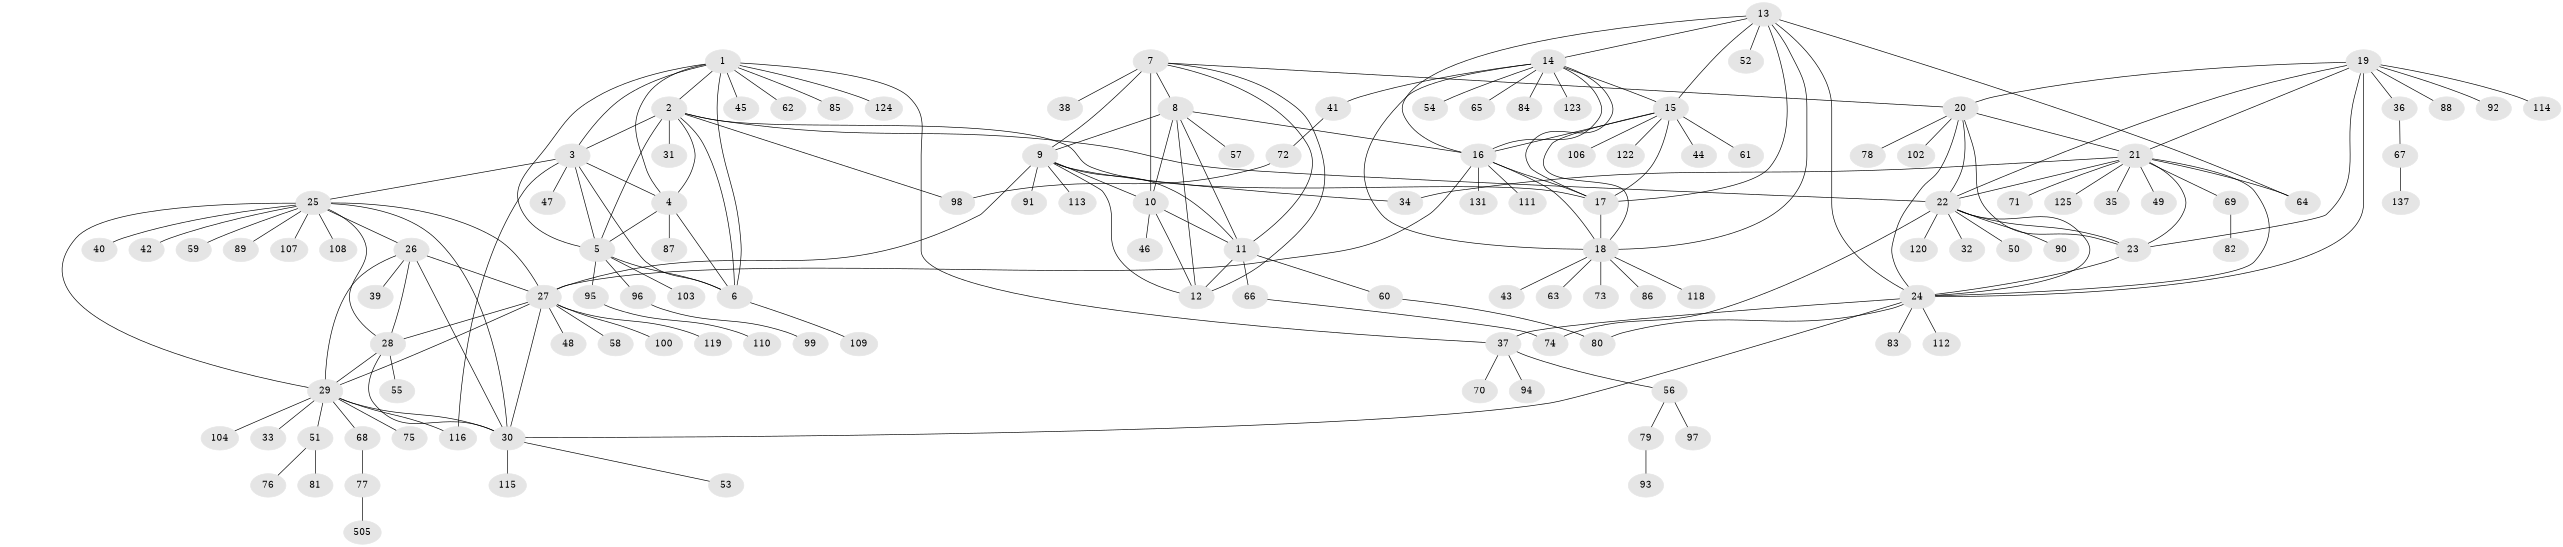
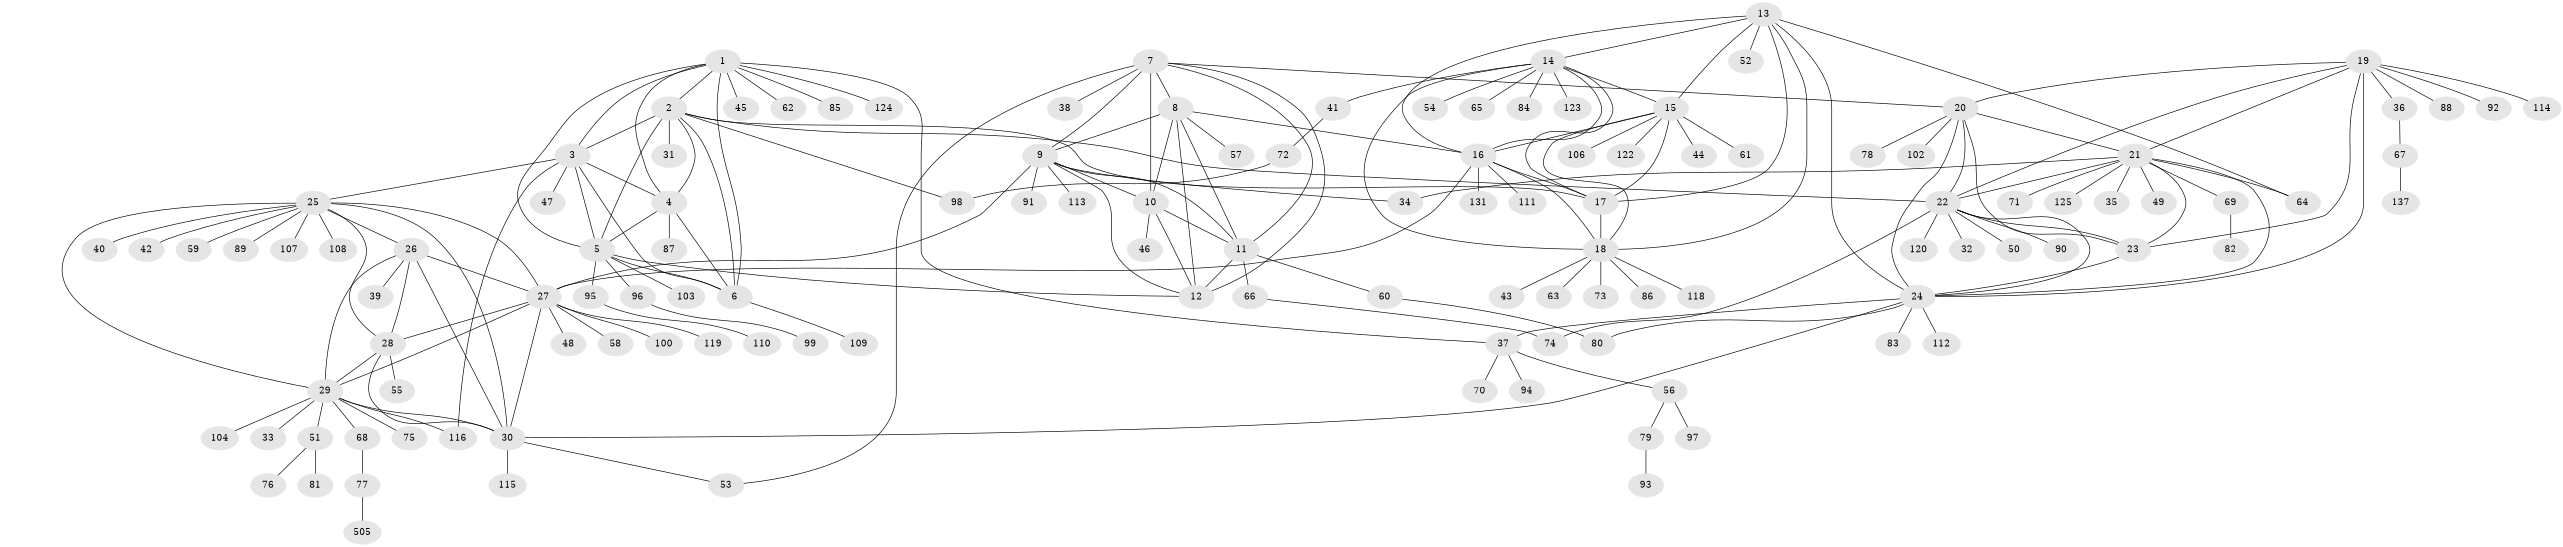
edge "7" -- "53": added
edge "5" -- "12": added
